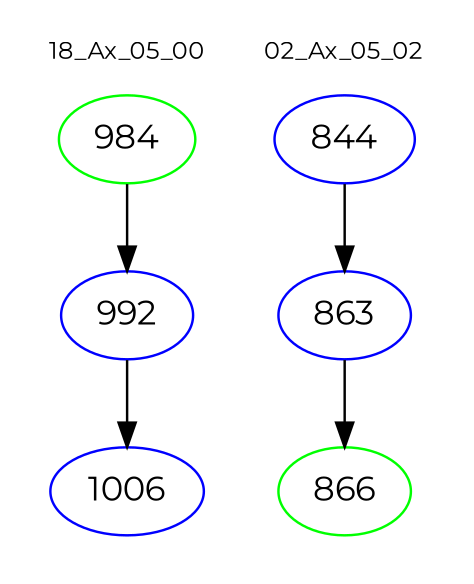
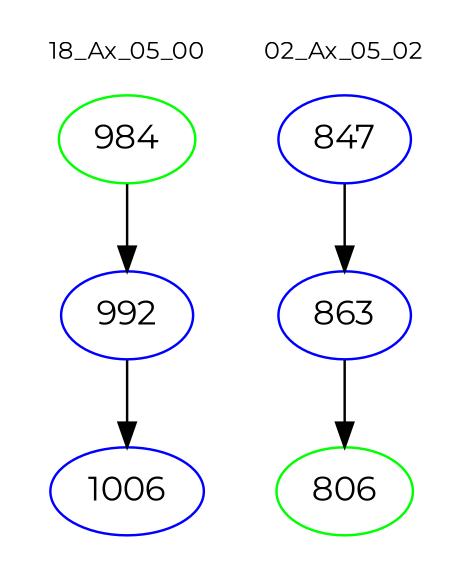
node "844": label "844" -> "847"
node "866": label "866" -> "806"
